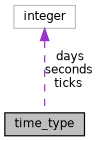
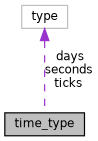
node "integer": label "integer" -> "type"
